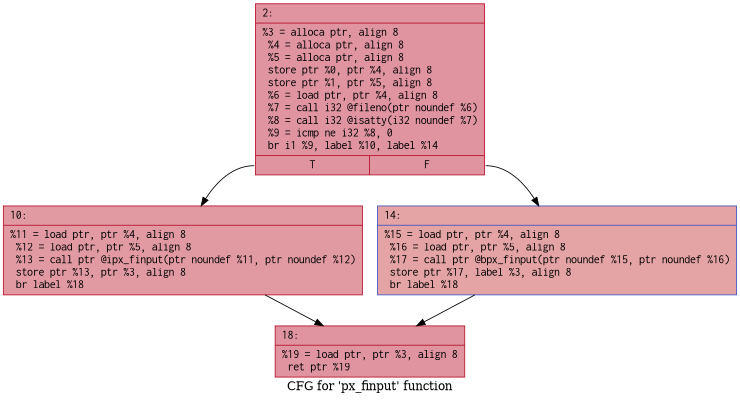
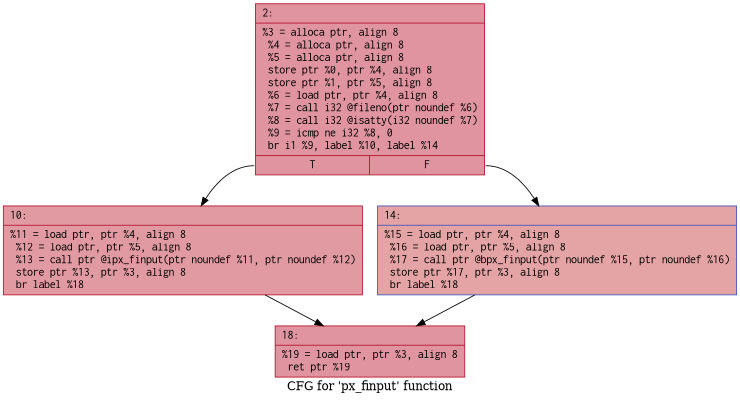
node "14:": text "store ptr %17, label %3, align 8" -> "store ptr %17, ptr %3, align 8"
